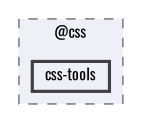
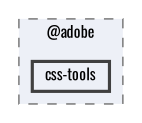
cluster "@css": label "@css" -> "@adobe"
